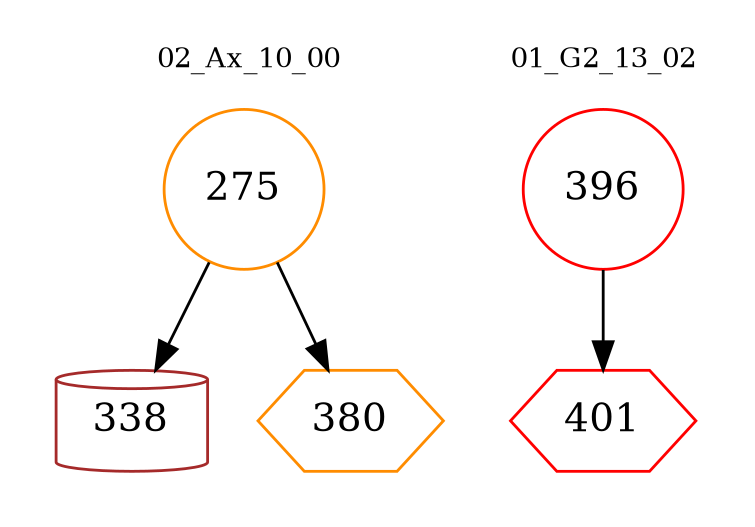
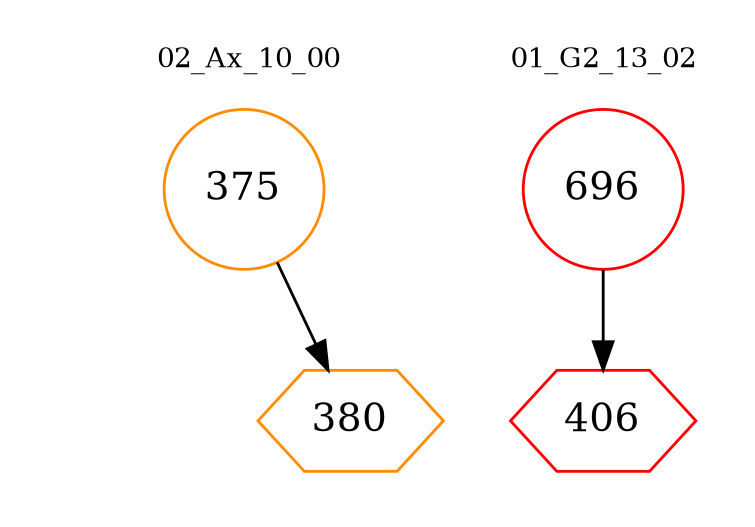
node "275": label "275" -> "375"
node "396": label "396" -> "696"
node "338": removed
node "401": label "401" -> "406"
